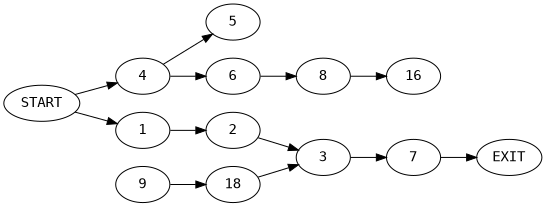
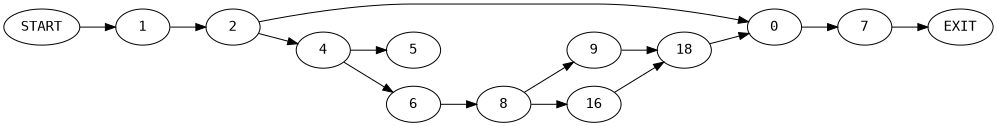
edge "8" -> "9": added
edge "16" -> "18": added
edge "START" -> "4": now "2" -> "4"
node "3": label "3" -> "0"
